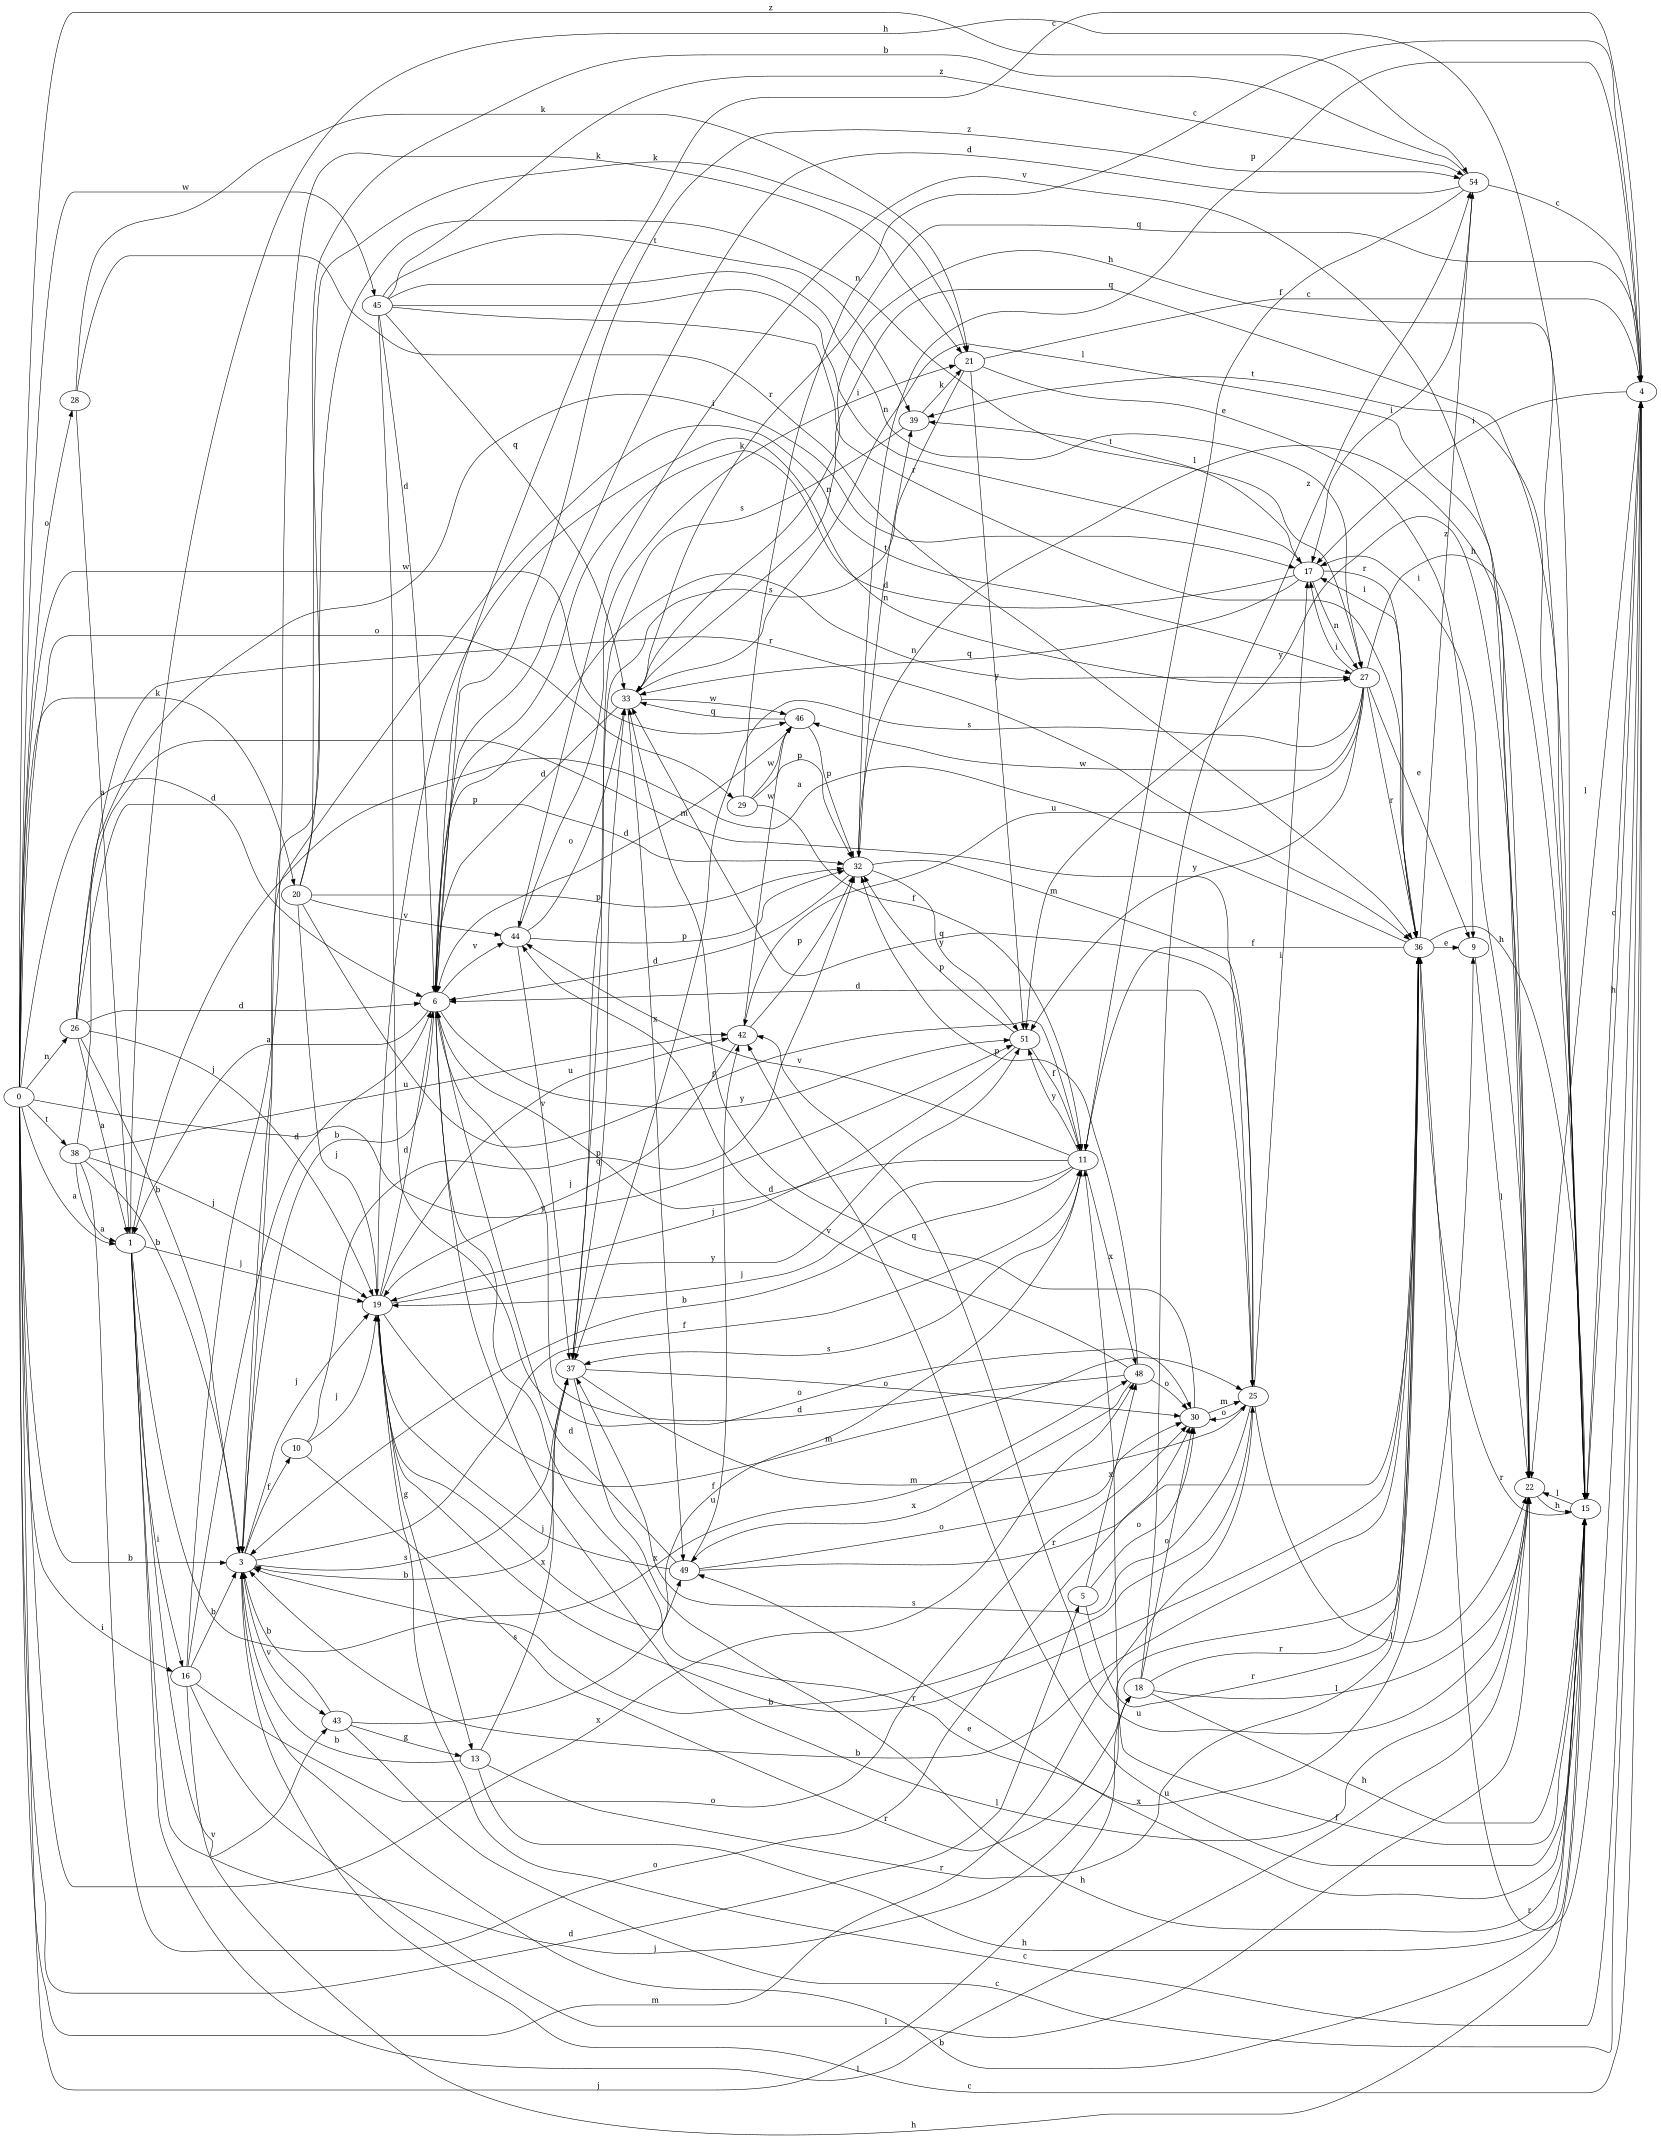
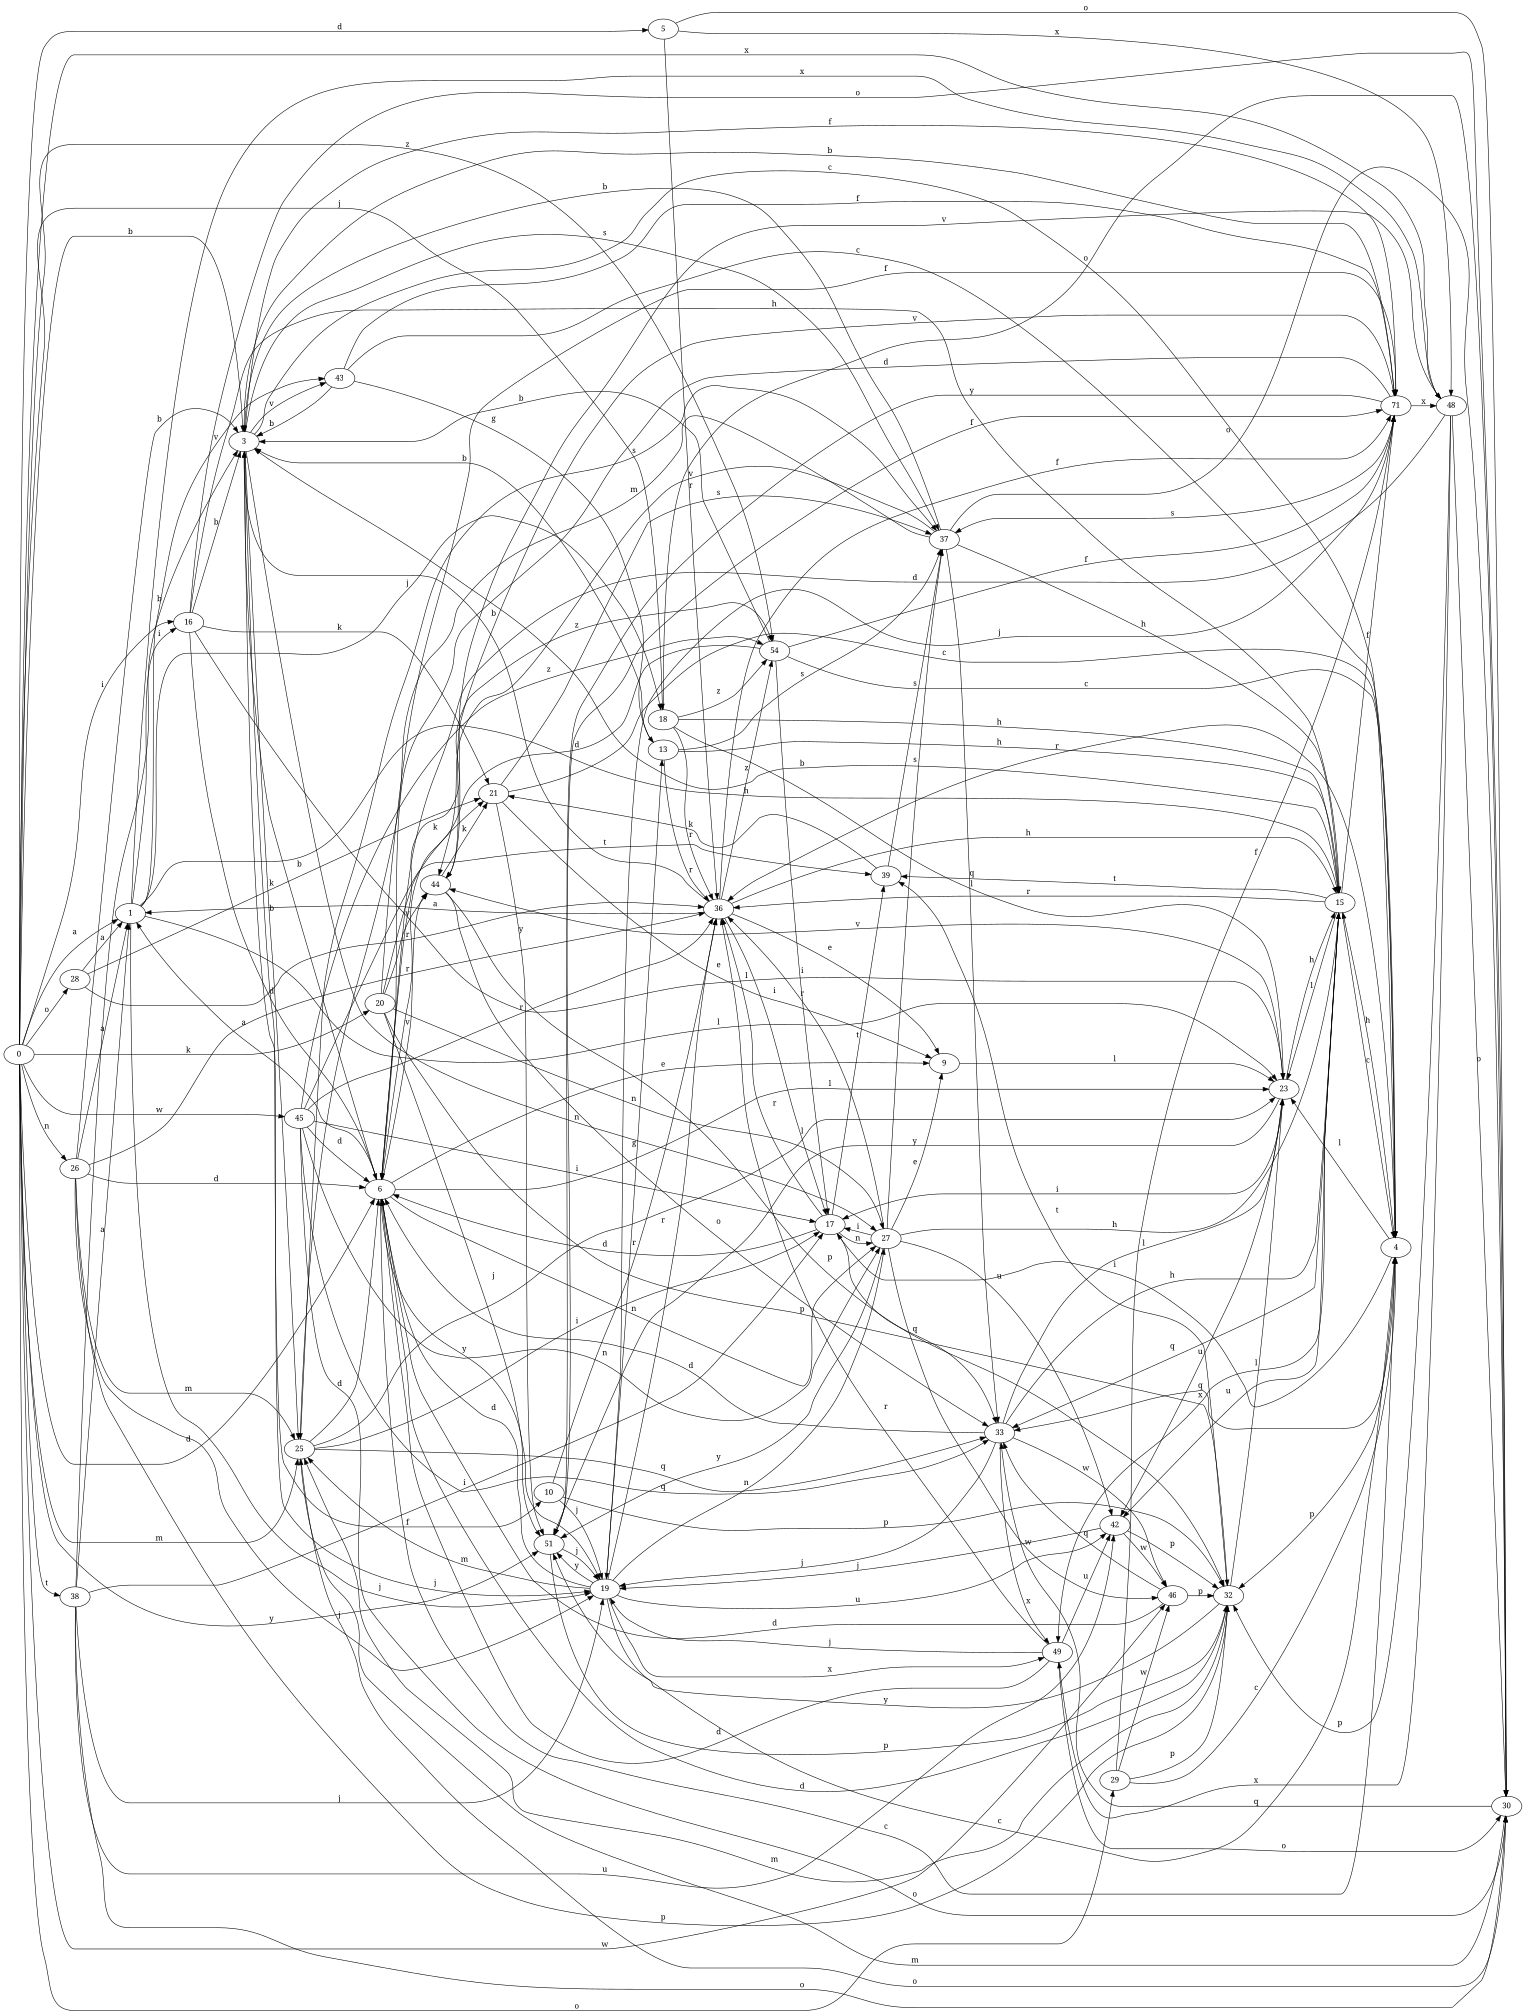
edge "44" -> "37": reversed
node "11": label "11" -> "71"
node "22": label "22" -> "23"
edge "33" -> "19": added, label "j"
edge "25" -> "3": reversed
